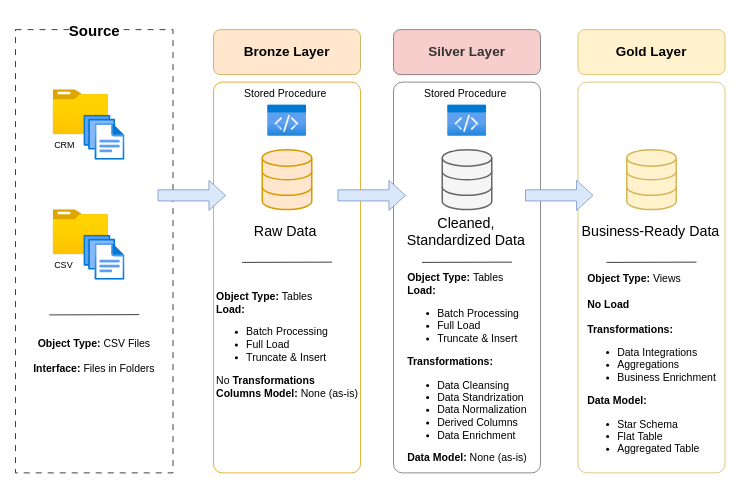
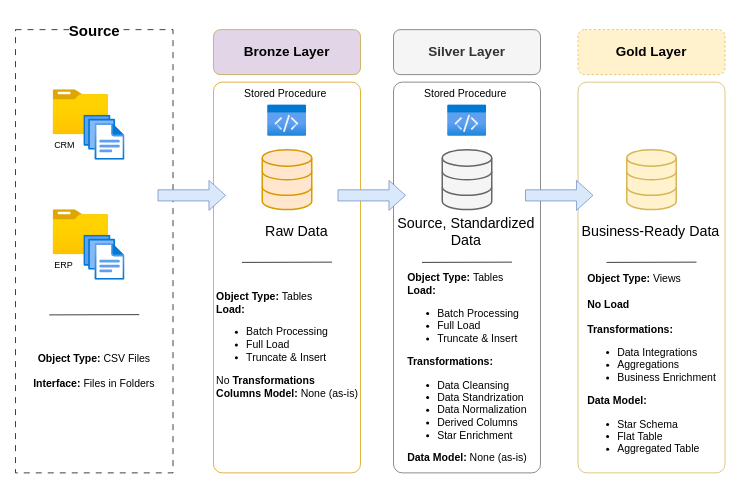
node "Bronze Layer": fillcolor #ffe6cc -> #e1d5e7
node "Silver Layer": fillcolor #f8cecc -> #f5f5f5
node "Gold Layer": style solid -> dashed
node "Raw Data": moved (285, 232) -> (297, 232)
node "Cleaned, Standardized Data": label "Cleaned, Standardized Data" -> "Source, Standardized Data"
node "CSV": label "CSV" -> "ERP"
node "Object Type: CSV Files Interface: Files in Folders": moved (94, 356) -> (94, 371)
node "Object Type: Tables Load: Batch Processing Full Load Truncate & Insert Transformations: Data Cleansing Data Standrization Data Normalization Derived Columns Data Enrichment Data Model: None (as-is)": label "Object Type: Tables Load: Batch Processing Full Load Truncate & Insert Transformations: Data Cleansing Data Standrization Data Normalization Derived Columns Data Enrichment Data Model: None (as-is)" -> "Object Type: Tables Load: Batch Processing Full Load Truncate & Insert Transformations: Data Cleansing Data Standrization Data Normalization Derived Columns Star Enrichment Data Model: None (as-is)"
